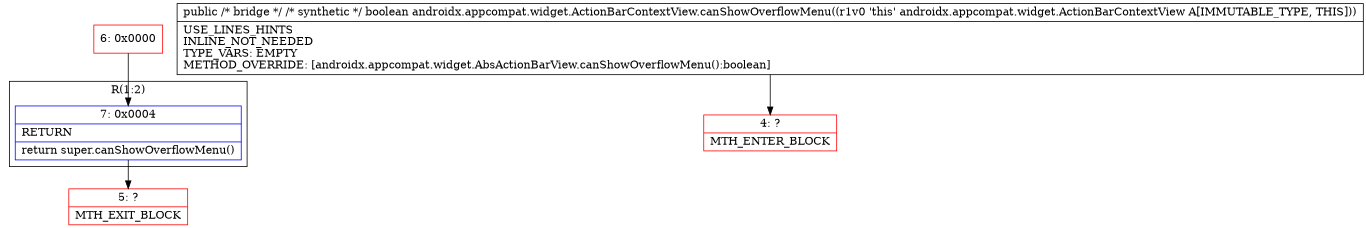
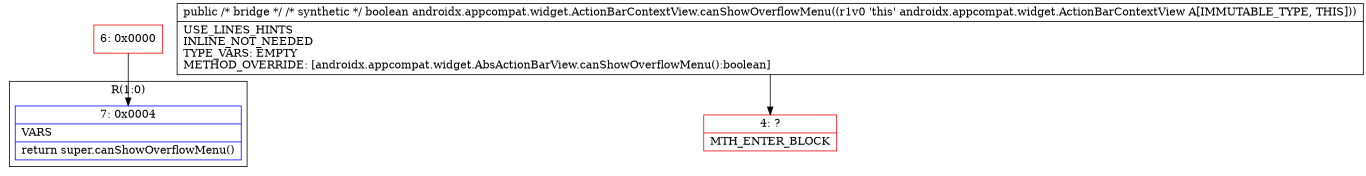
cluster "R(1:2)": label "R(1:2)" -> "R(1:0)"
node "7: 0x0004": text "RETURN" -> "VARS"
node "5: ?": removed
